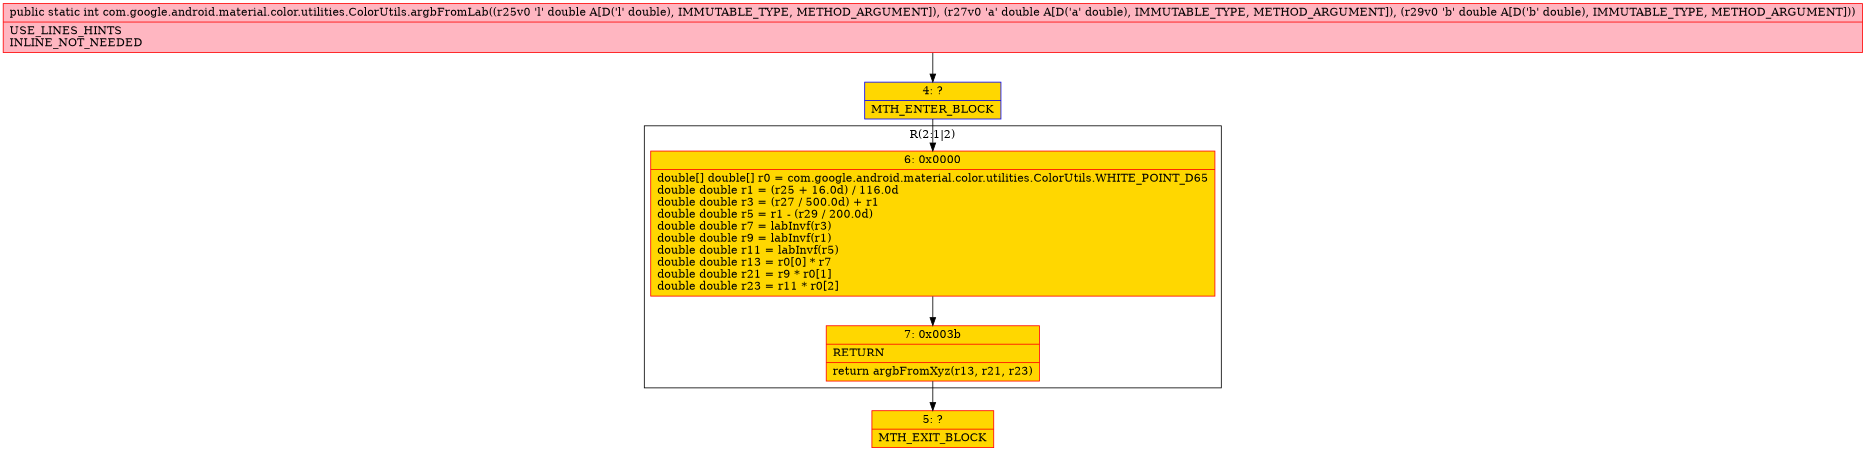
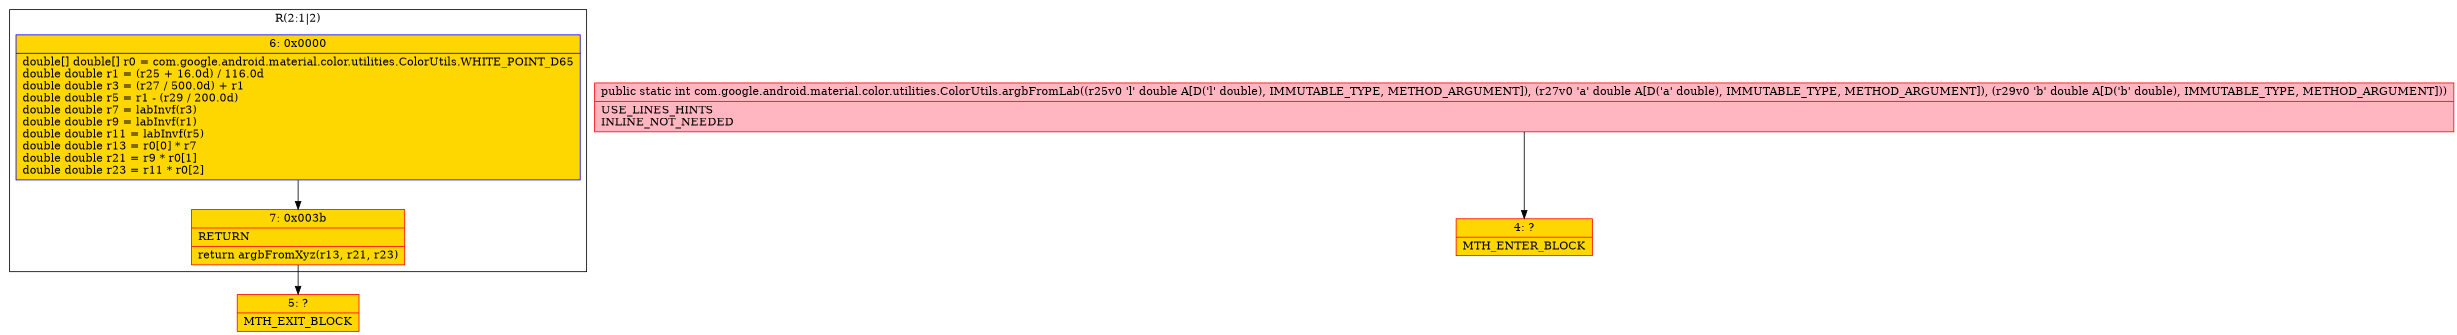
node "4: ?": color blue -> red
edge "4: ?" -> "6: 0x0000": removed
node "6: 0x0000": color red -> blue
